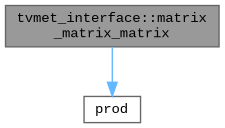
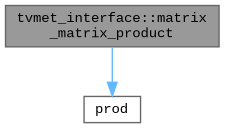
node "tvmet_interface::matrix _matrix_matrix": label "tvmet_interface::matrix _matrix_matrix" -> "tvmet_interface::matrix _matrix_product"
